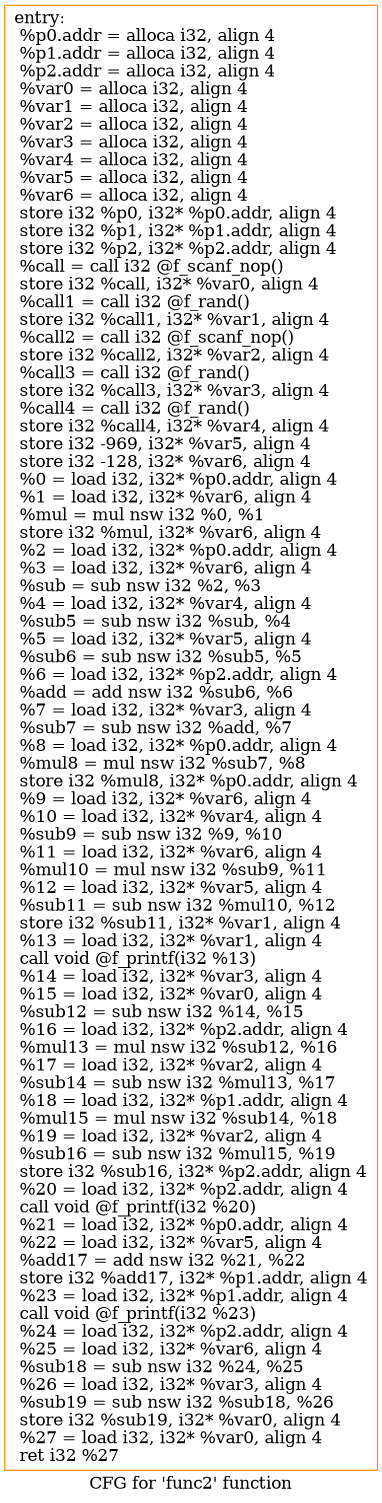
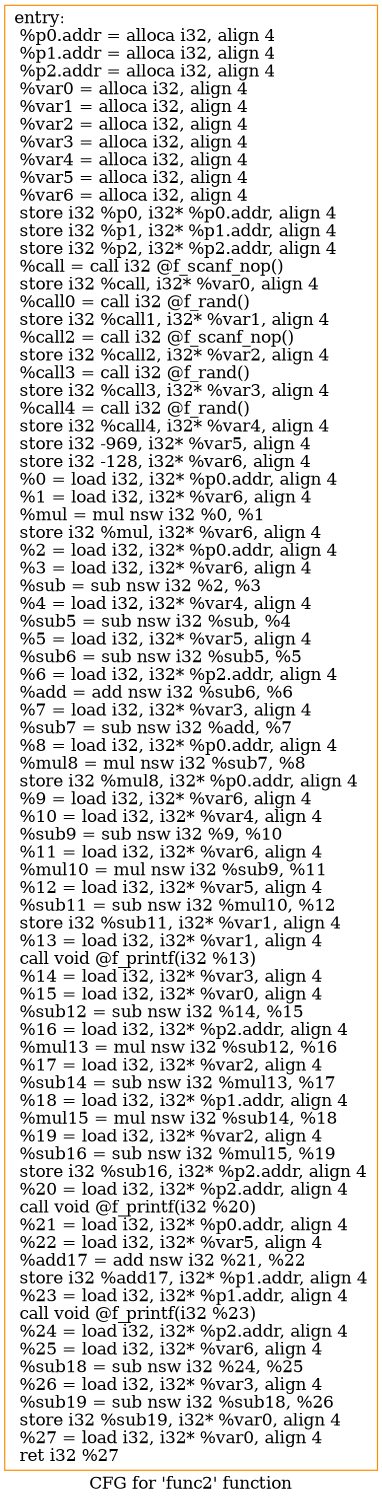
node "entry:": text "%call1 = call i32 @f_rand()" -> "%call0 = call i32 @f_rand()"
